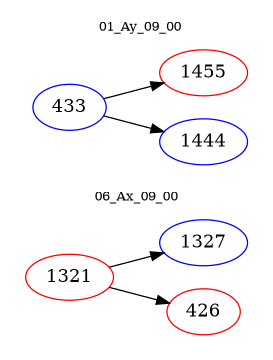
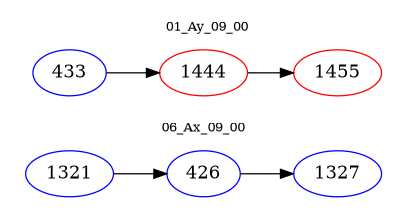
edge "433" -> "1455": now "1444" -> "1455"
node "1444": color blue -> red
edge "1321" -> "1327": now "426" -> "1327"
node "1321": color red -> blue
node "426": color red -> blue
